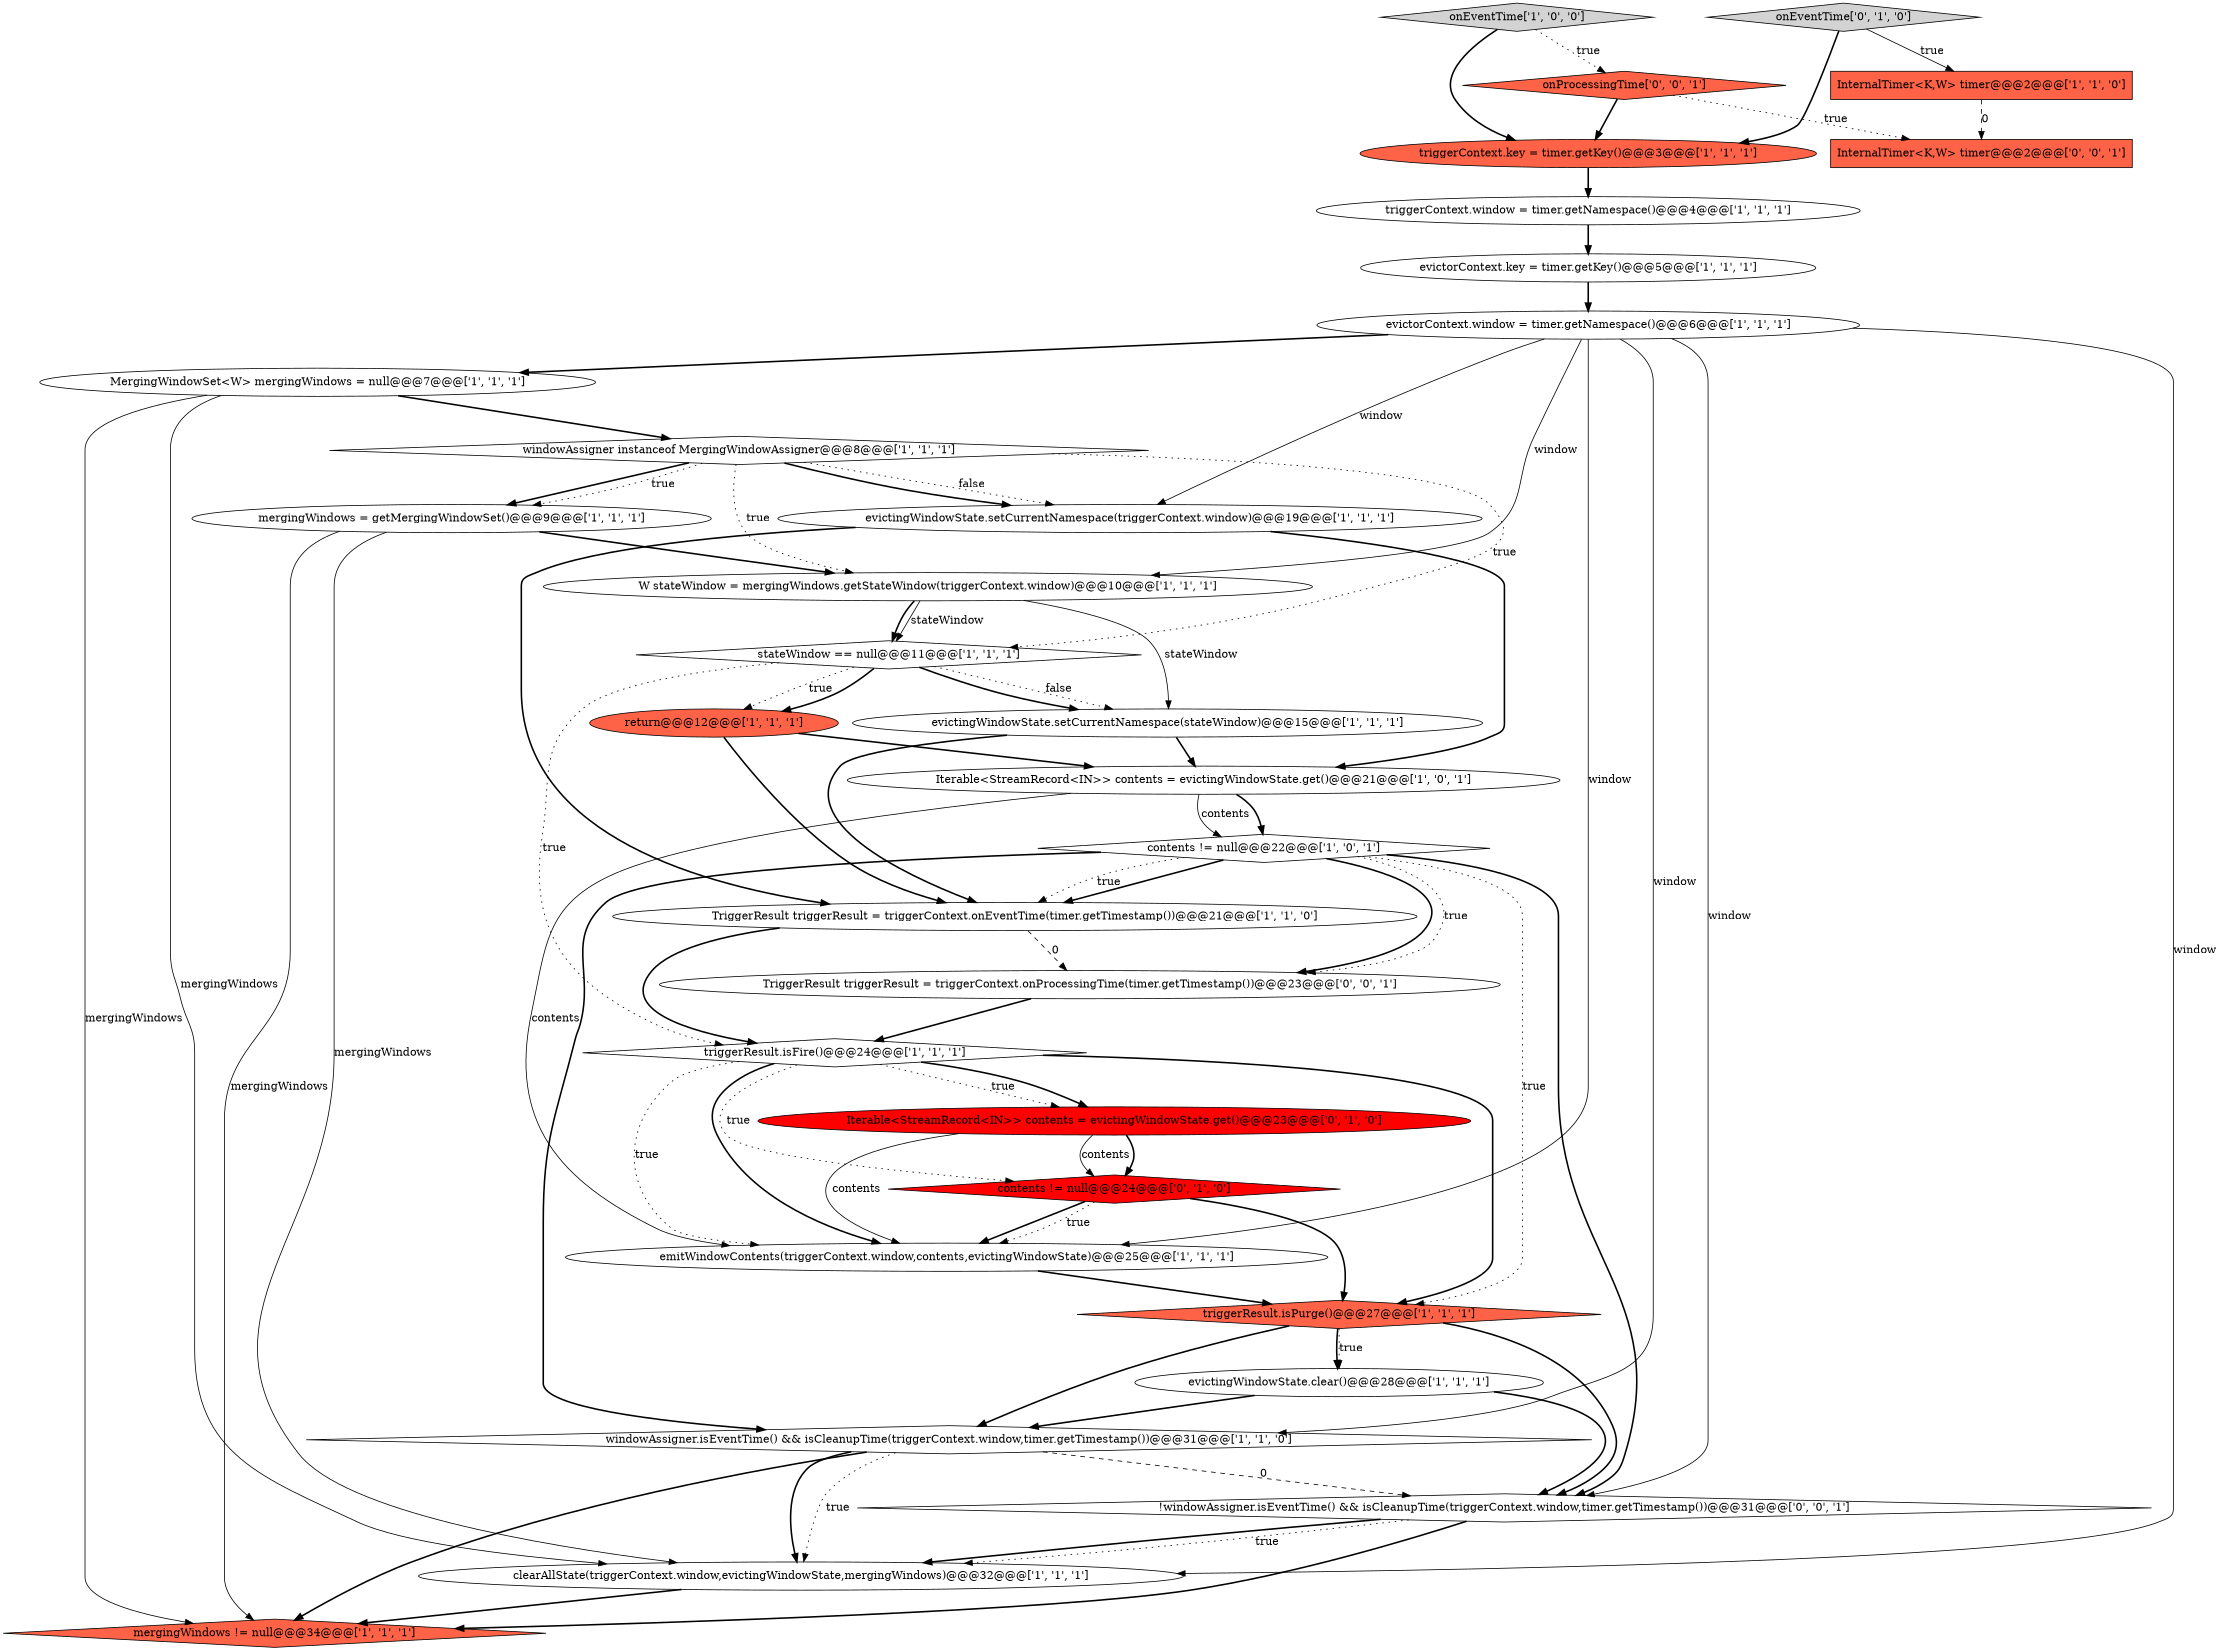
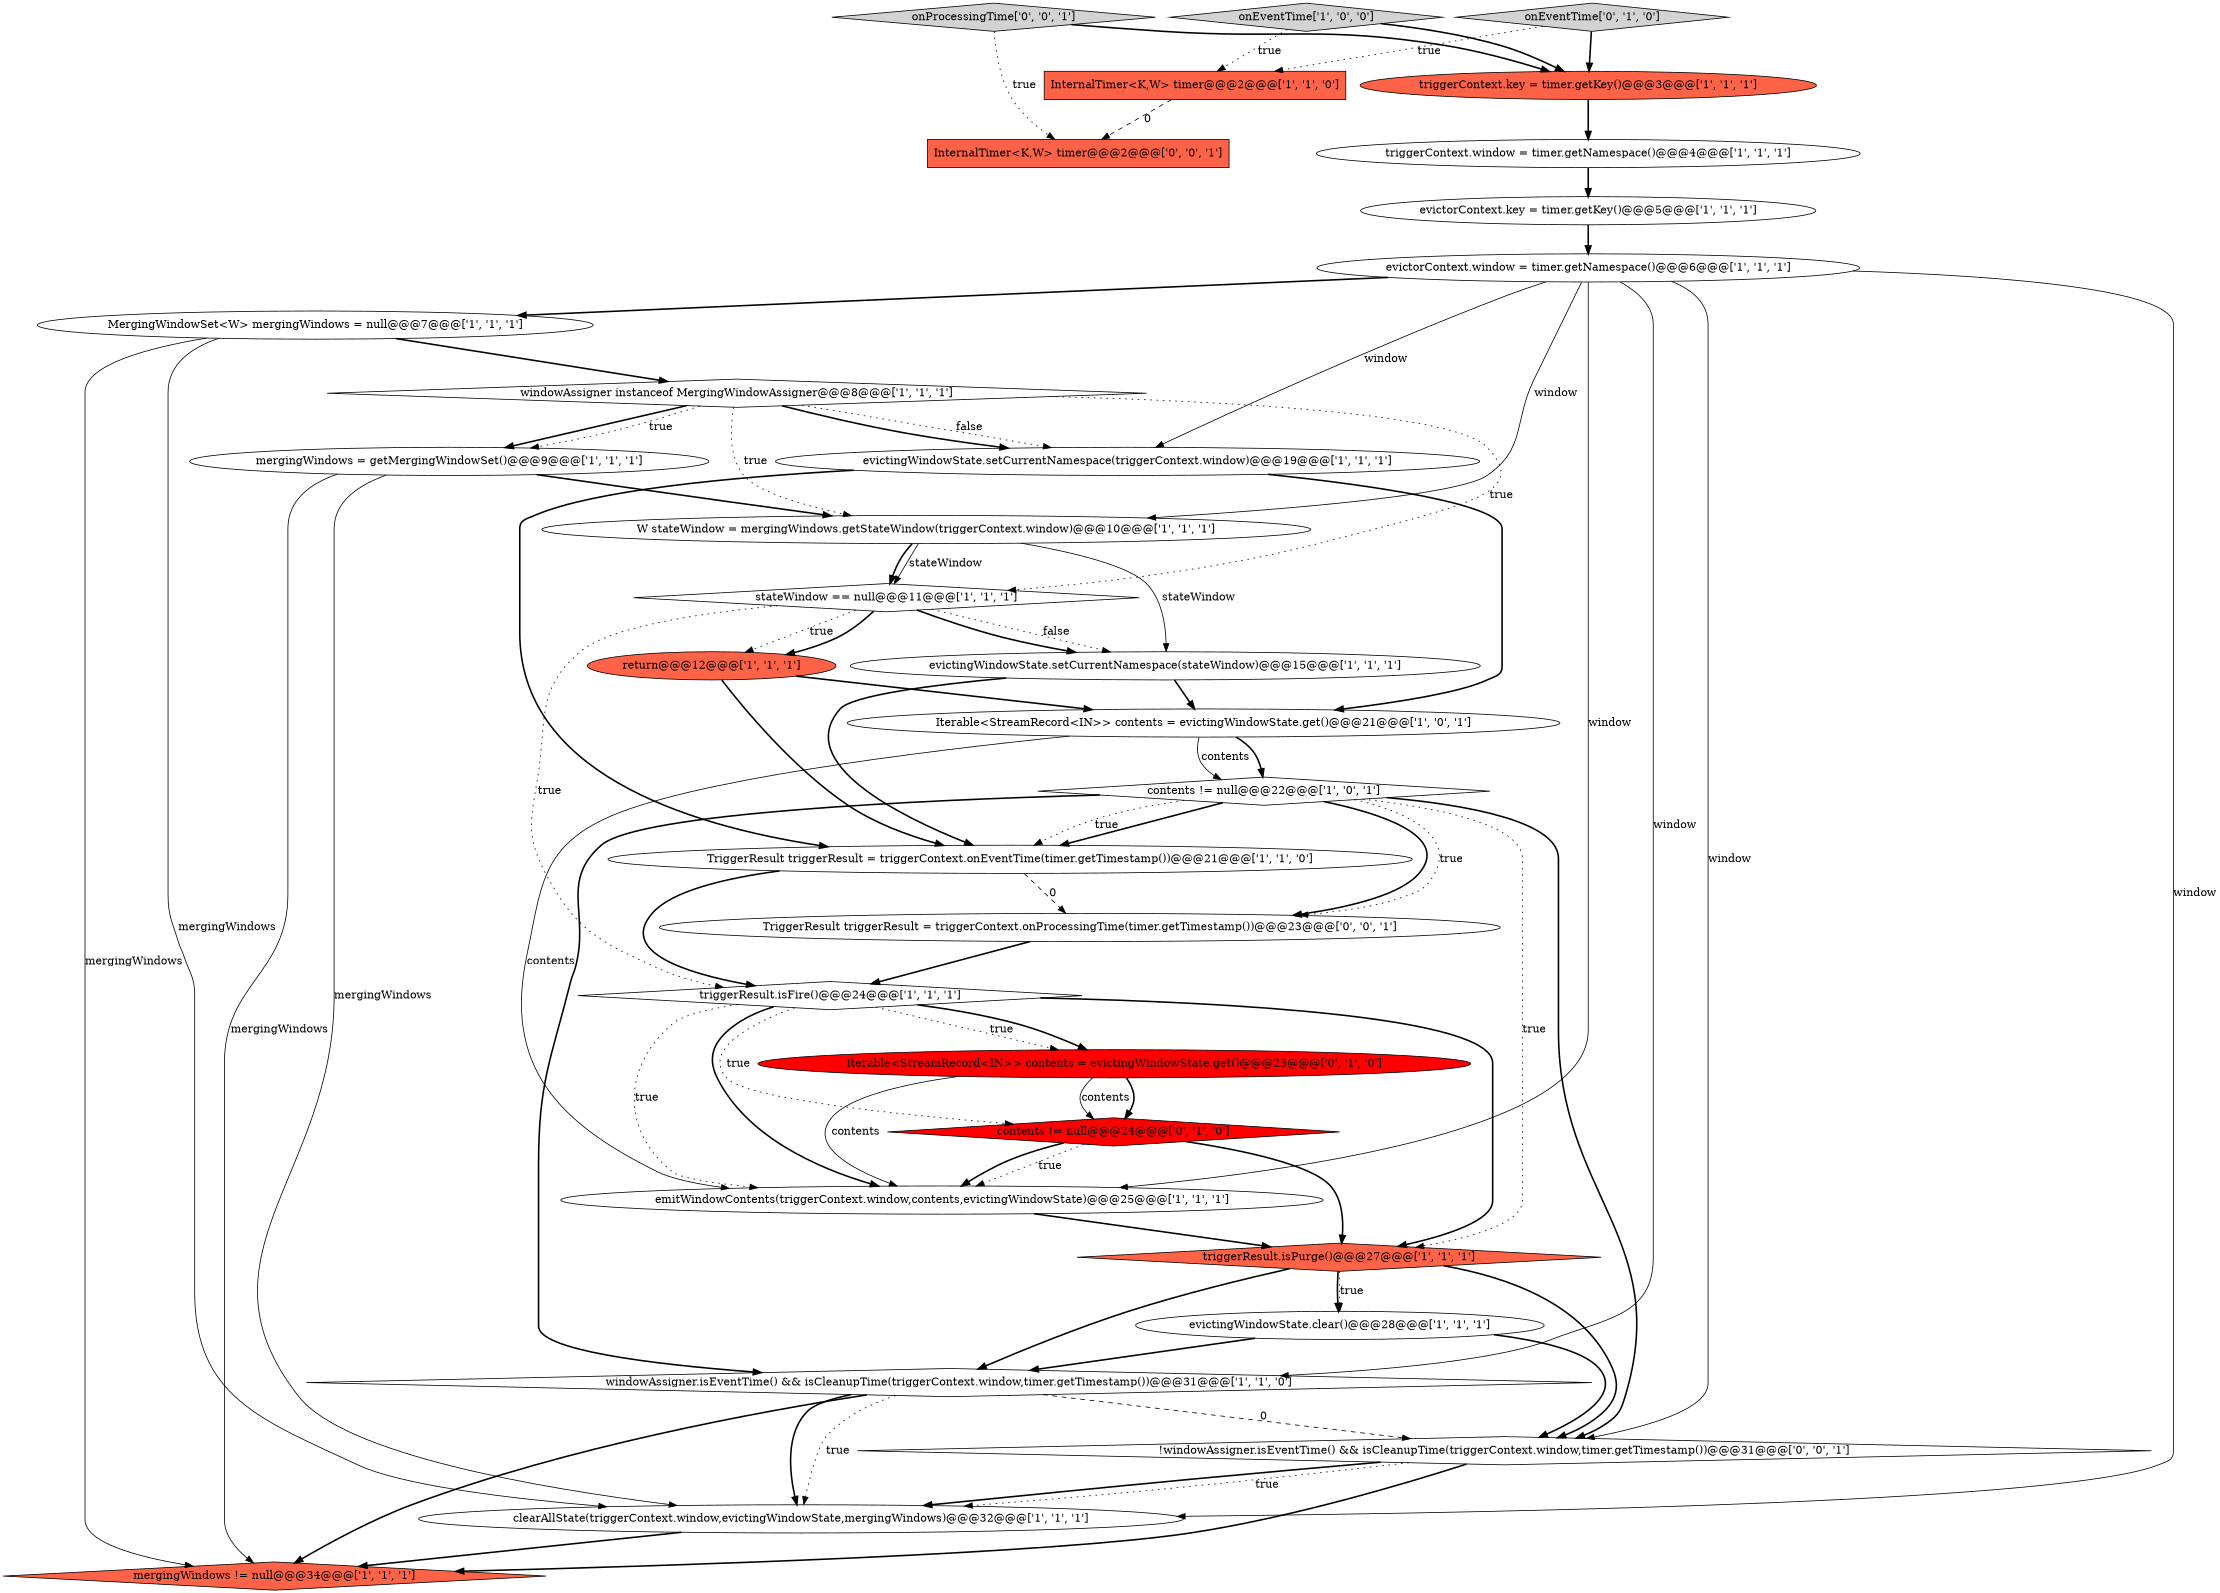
edge "onEventTime['0', '1', '0']" -> "InternalTimer<K,W> timer@@@2@@@['1', '1', '0']": style solid -> dotted
edge "onEventTime['1', '0', '0']" -> "onProcessingTime['0', '0', '1']": now "onEventTime['1', '0', '0']" -> "InternalTimer<K,W> timer@@@2@@@['1', '1', '0']"
node "onProcessingTime['0', '0', '1']": fillcolor tomato -> lightgray
